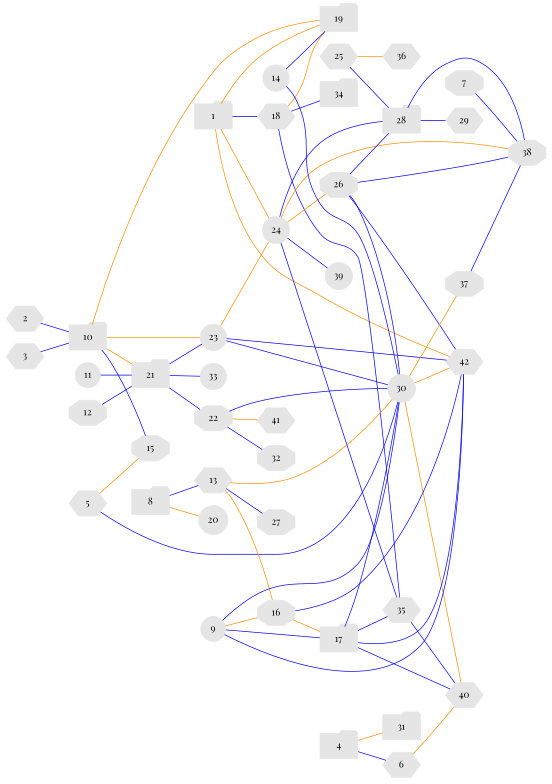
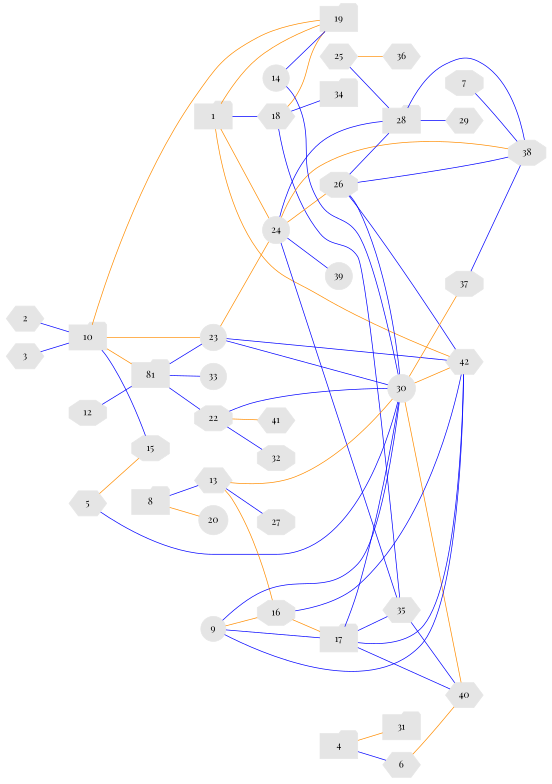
node "11": removed
node "21": label "21" -> "81"
